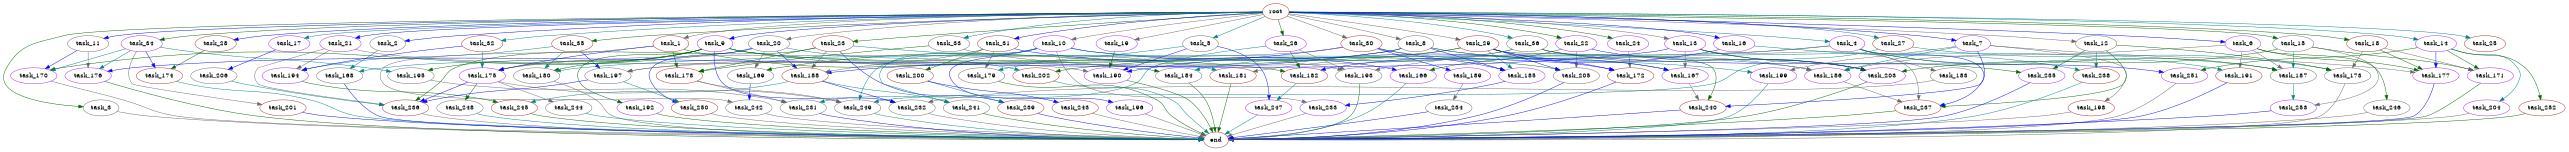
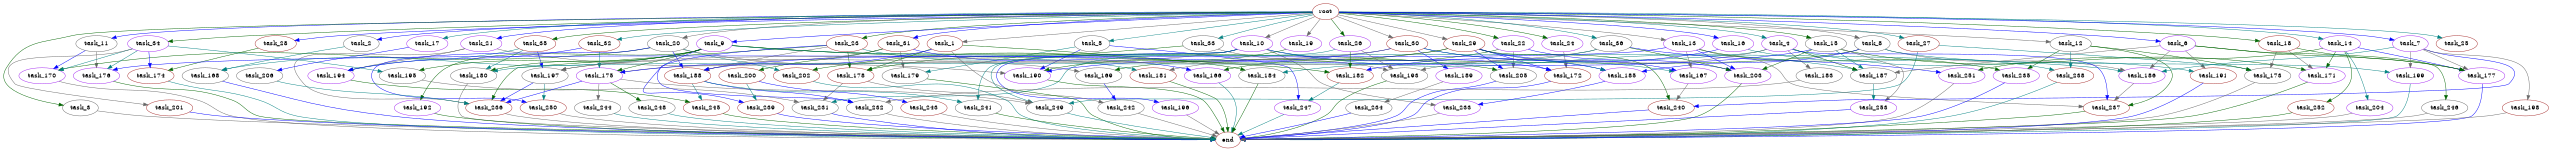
edge "task_8" -> "task_188": now "task_15" -> "task_188"
